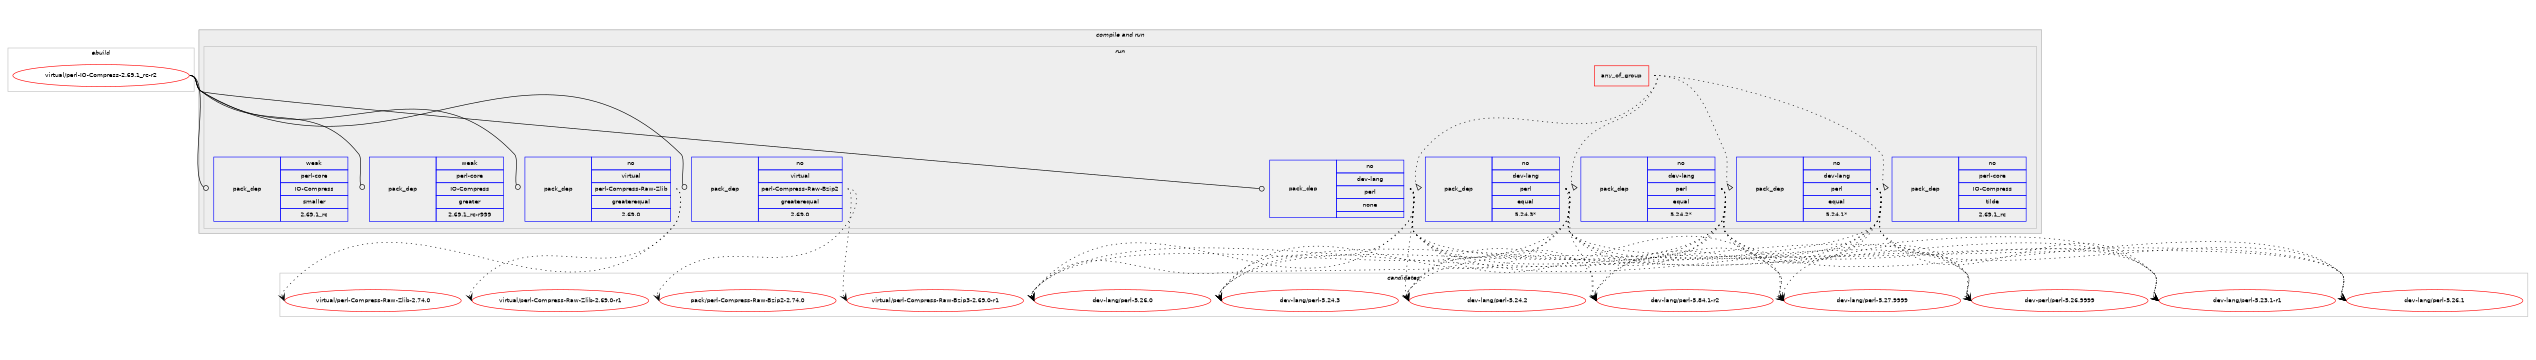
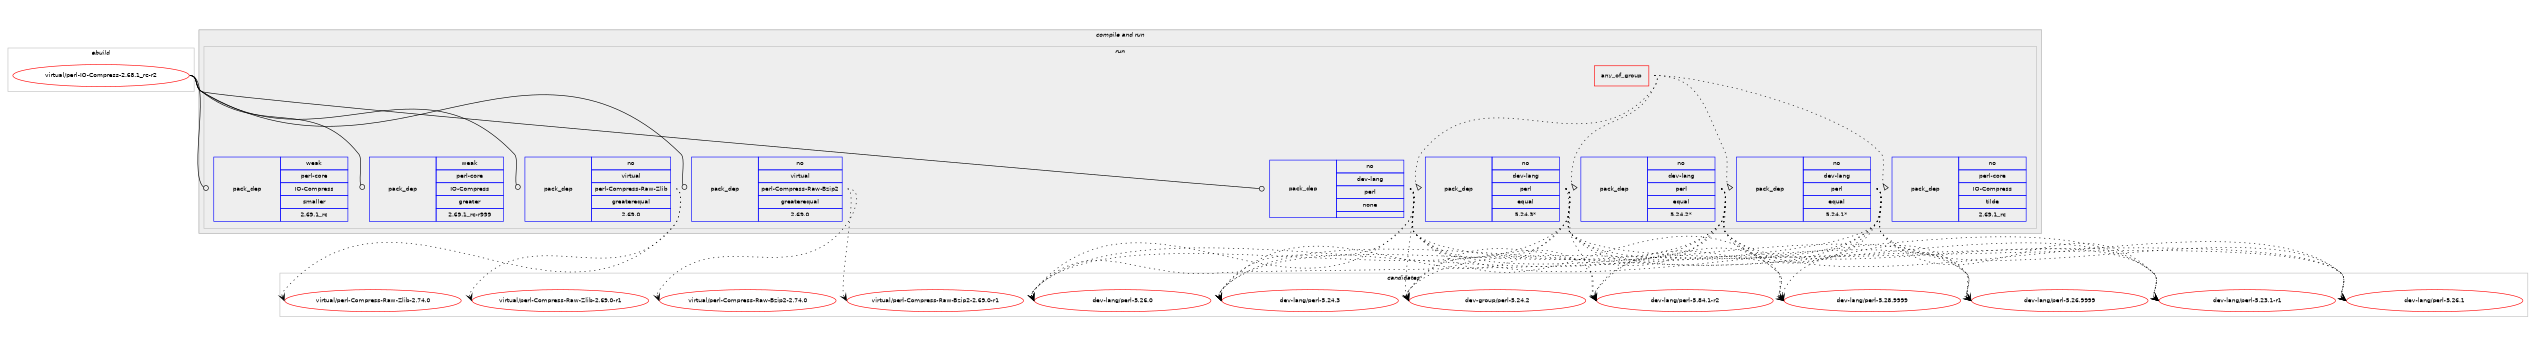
node "virtual/perl-IO-Compress-2.69.1_rc-r2": label "virtual/perl-IO-Compress-2.69.1_rc-r2" -> "virtual/perl-IO-Compress-2.68.1_rc-r2"
node "pack/perl-Compress-Raw-Bzip2-2.74.0": label "pack/perl-Compress-Raw-Bzip2-2.74.0" -> "virtual/perl-Compress-Raw-Bzip2-2.74.0"
node "virtual/perl-Compress-Raw-Bzip3-2.69.0-r1": label "virtual/perl-Compress-Raw-Bzip3-2.69.0-r1" -> "virtual/perl-Compress-Raw-Bzip2-2.69.0-r1"
node "dev-lang/perl-5.24.2": label "dev-lang/perl-5.24.2" -> "dev-group/perl-5.24.2"
node "dev-lang/perl-5.27.9999": label "dev-lang/perl-5.27.9999" -> "dev-lang/perl-5.28.9999"
node "dev-perl/perl-5.26.9999": label "dev-perl/perl-5.26.9999" -> "dev-lang/perl-5.26.9999"
